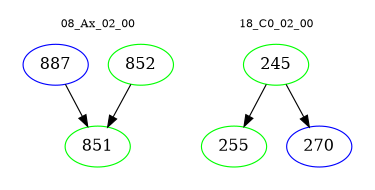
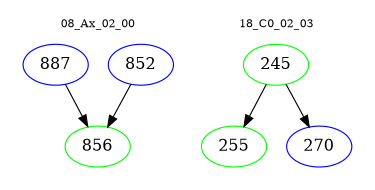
cluster "18_C0_02_00": label "18_C0_02_00" -> "18_C0_02_03"
node "852": color green -> blue
node "851": label "851" -> "856"
